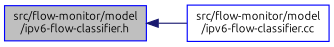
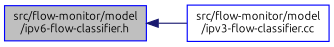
node "src/flow-monitor/model /ipv6-flow-classifier.cc": label "src/flow-monitor/model /ipv6-flow-classifier.cc" -> "src/flow-monitor/model /ipv3-flow-classifier.cc"
